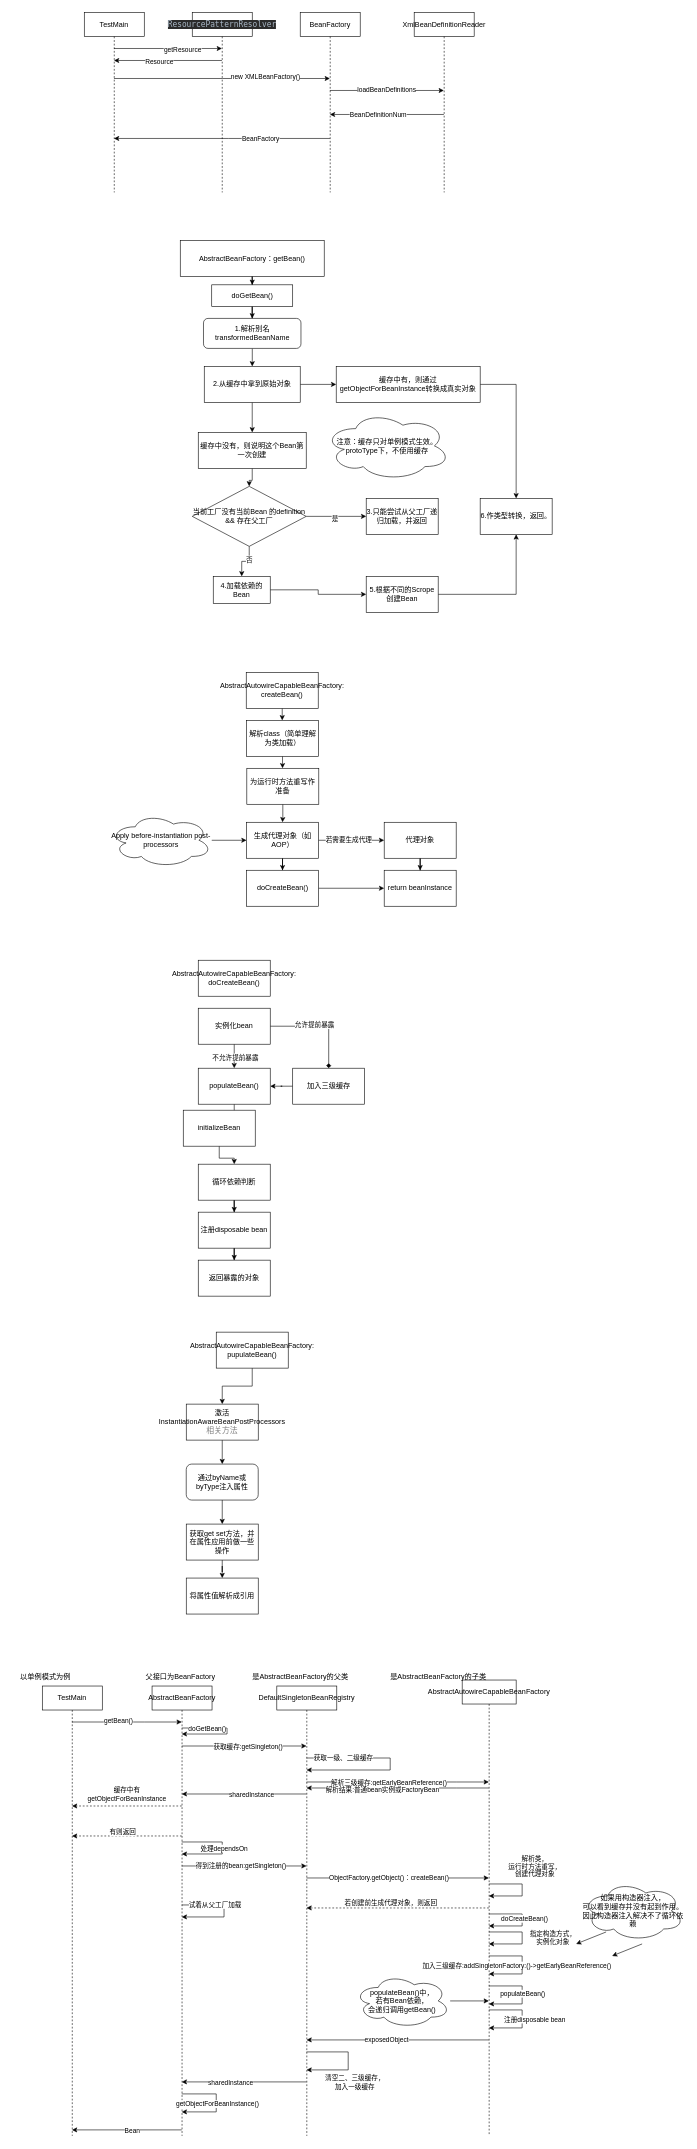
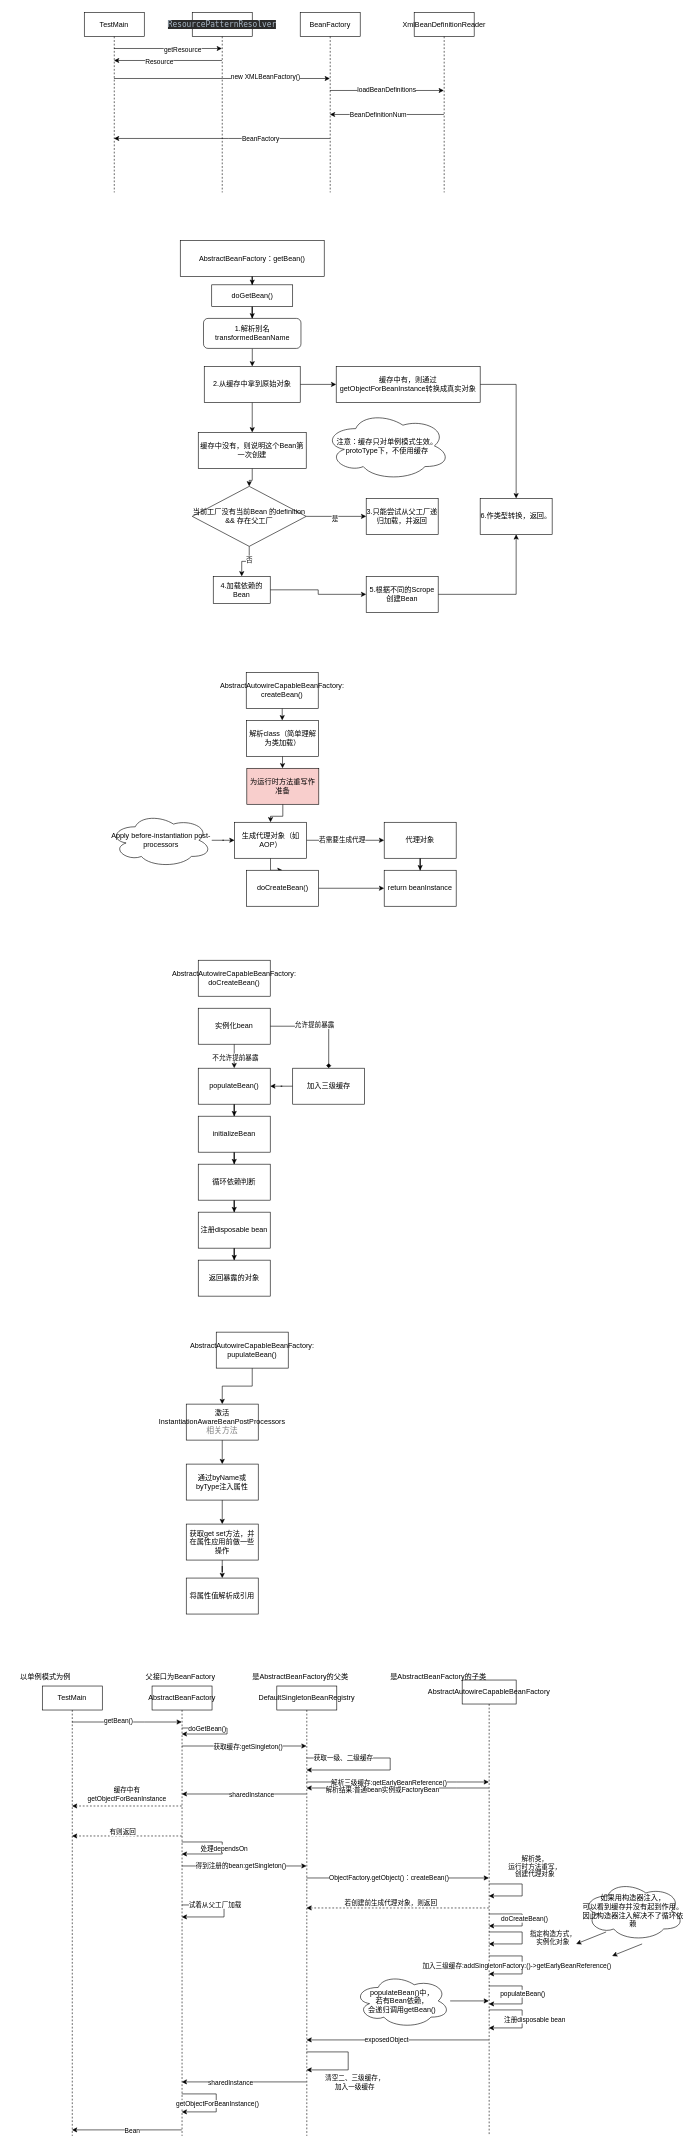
node "为运行时方法重写作准备": fillcolor #ffffff -> #f8cecc
node "生成代理对象（如AOP）": moved (283, 840) -> (271, 840)
node "initializeBean": moved (219, 1128) -> (234, 1134)
node "通过byName或byType注入属性": shape rounded rectangle -> rectangle
